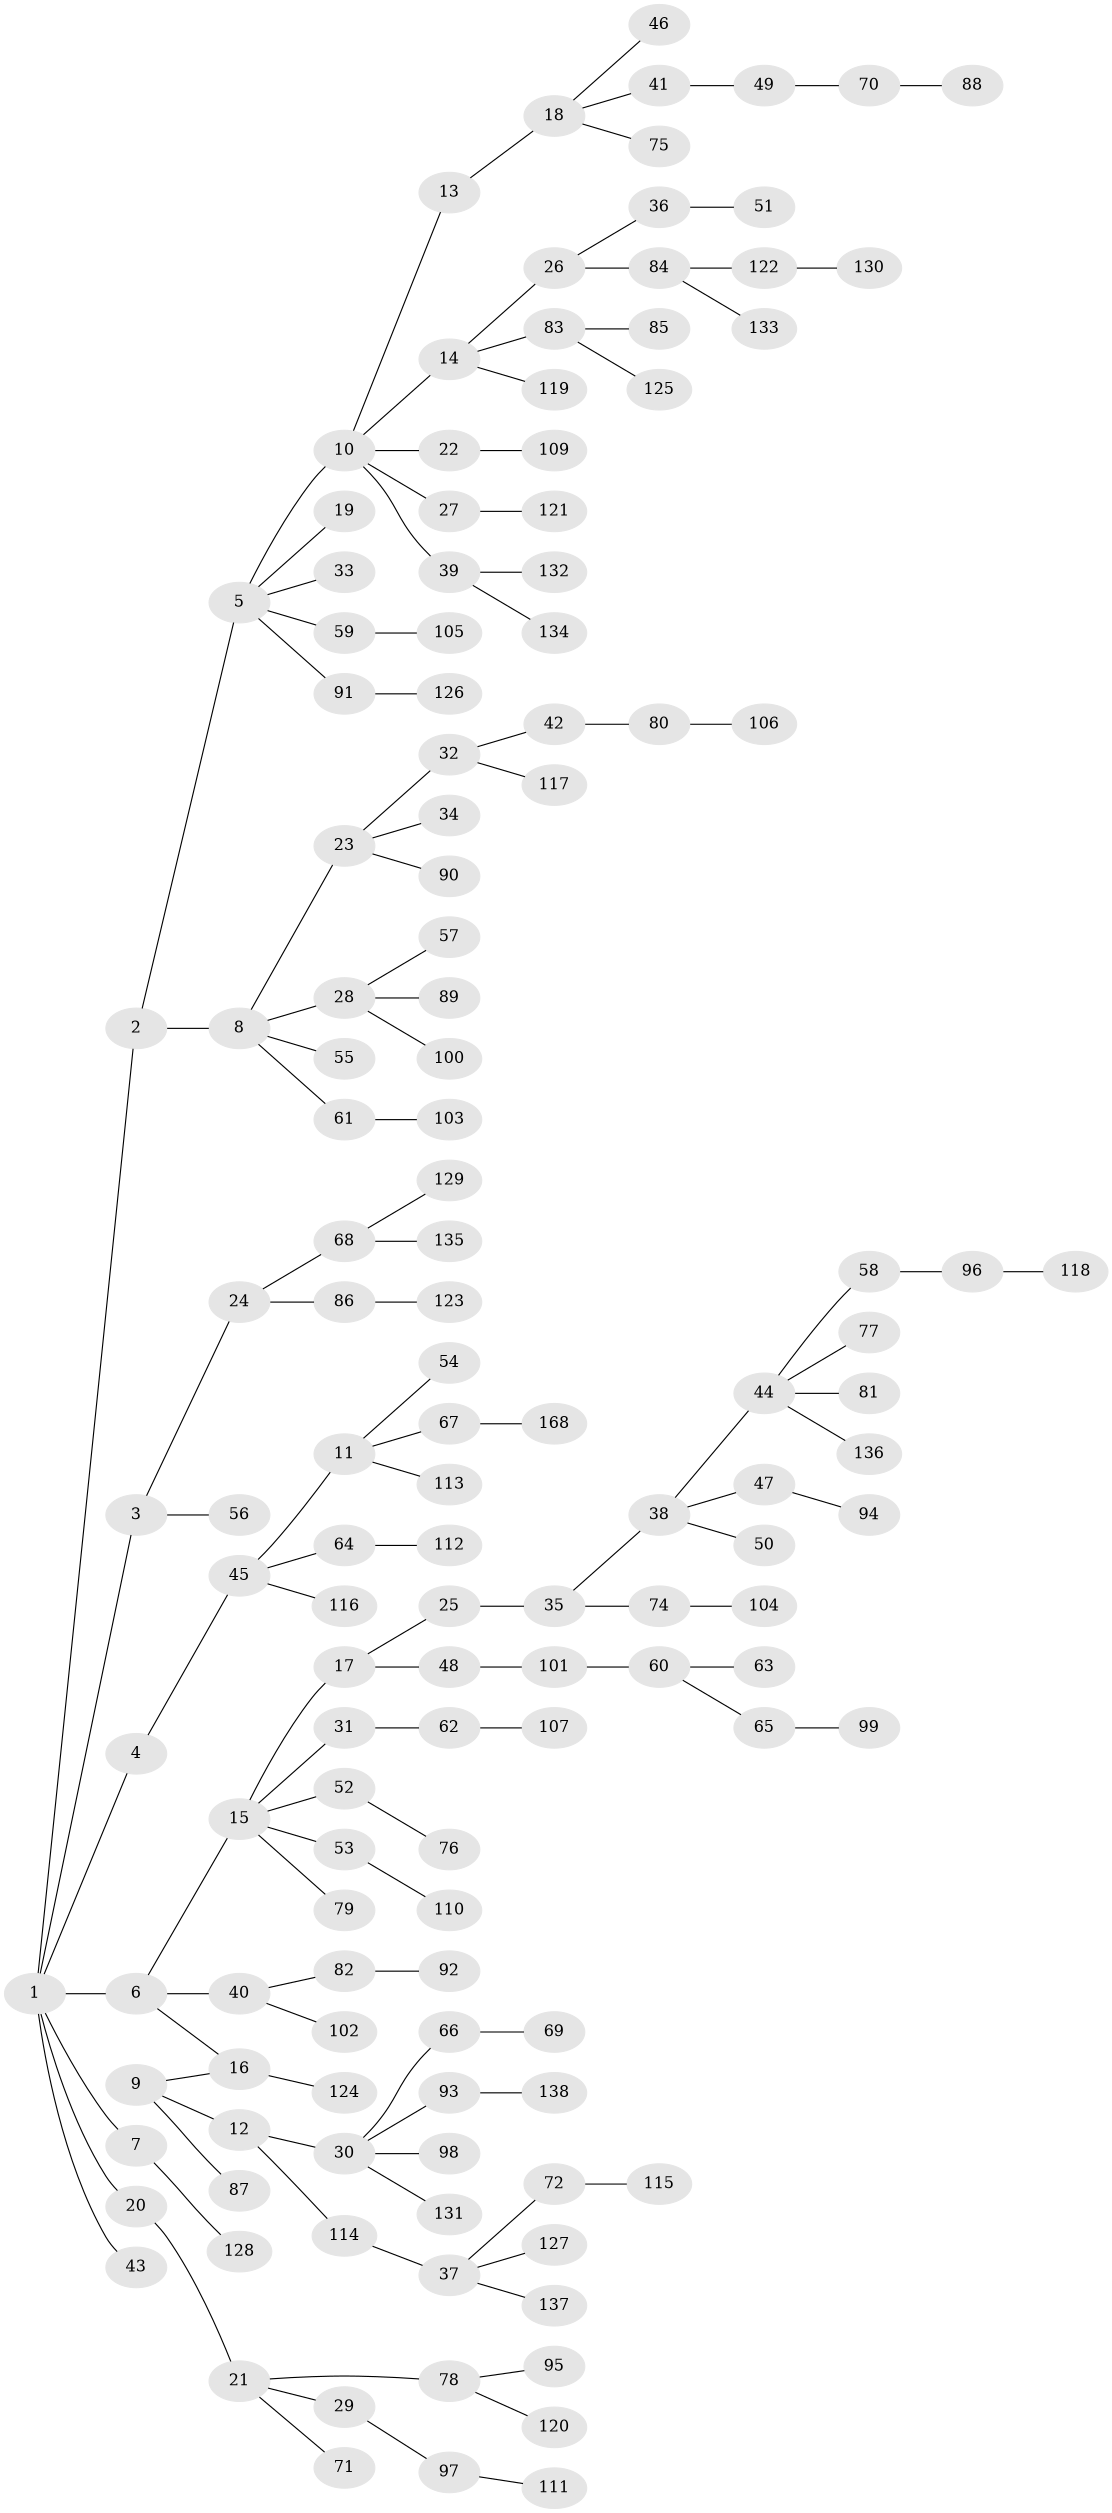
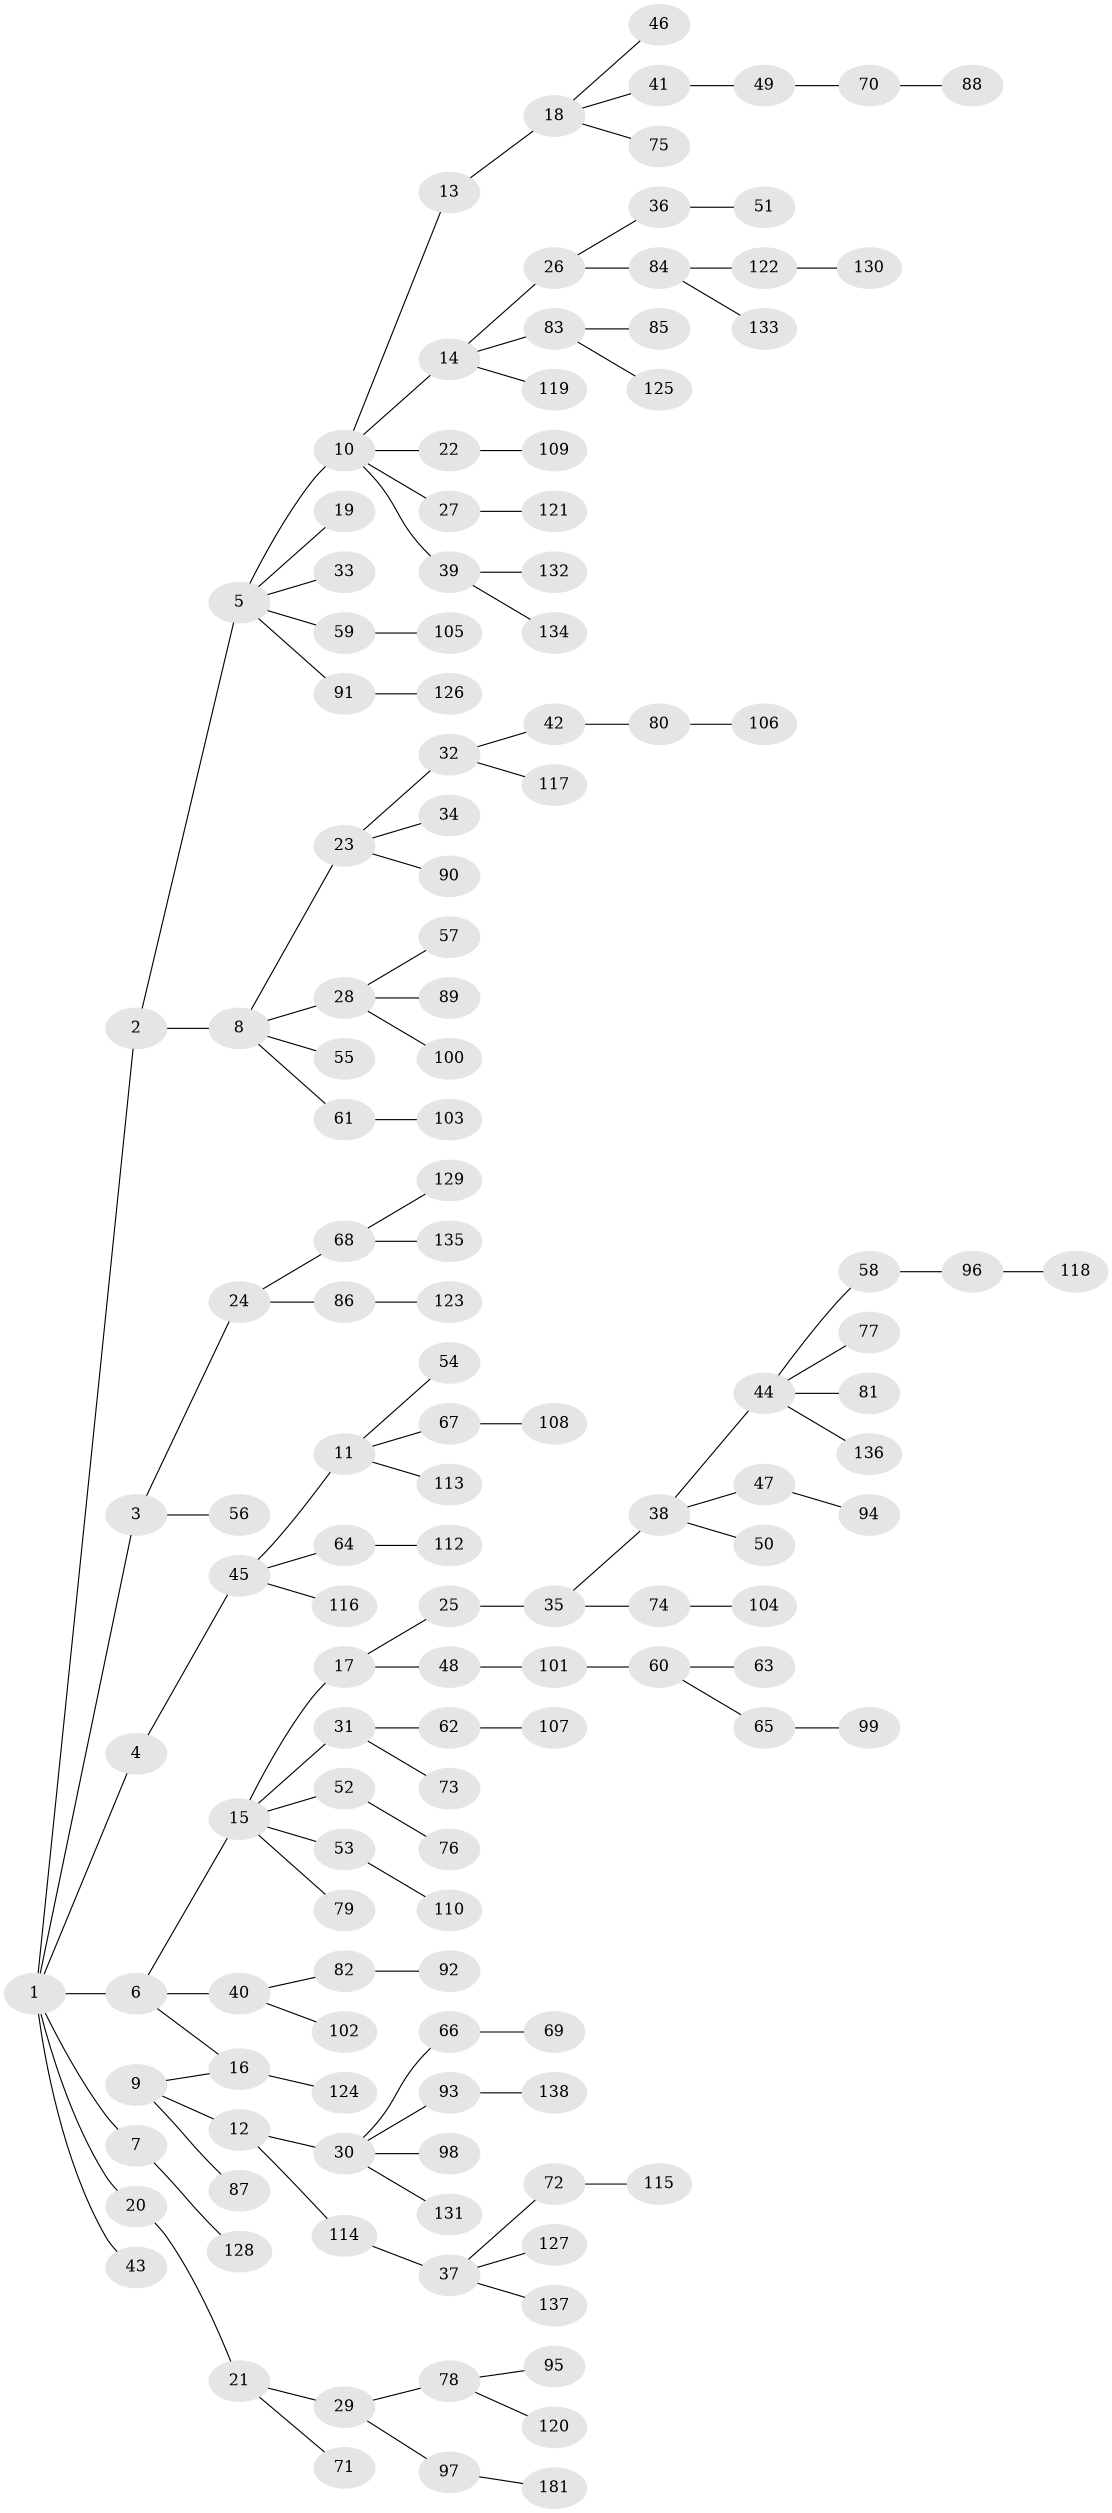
node "168": label "168" -> "108"
node "73": added
edge "21" -- "78": now "29" -- "78"
node "111": label "111" -> "181"
